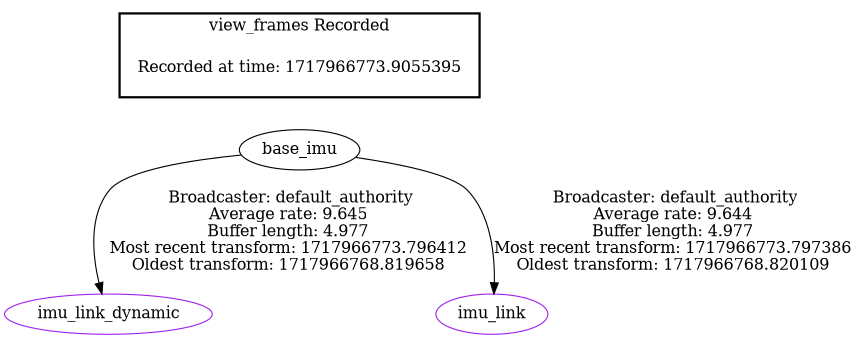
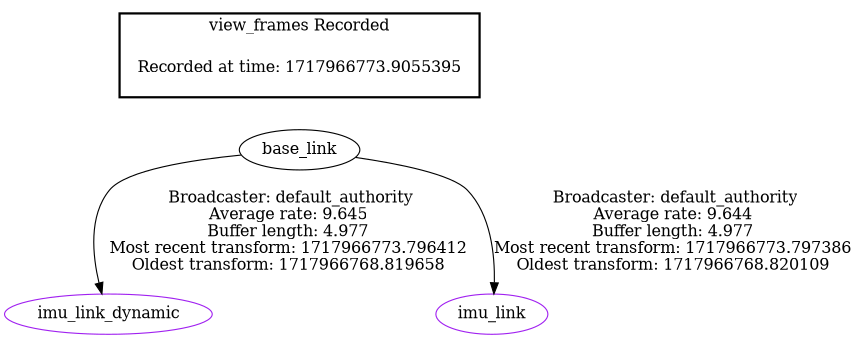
node "base_imu": label "base_imu" -> "base_link"
